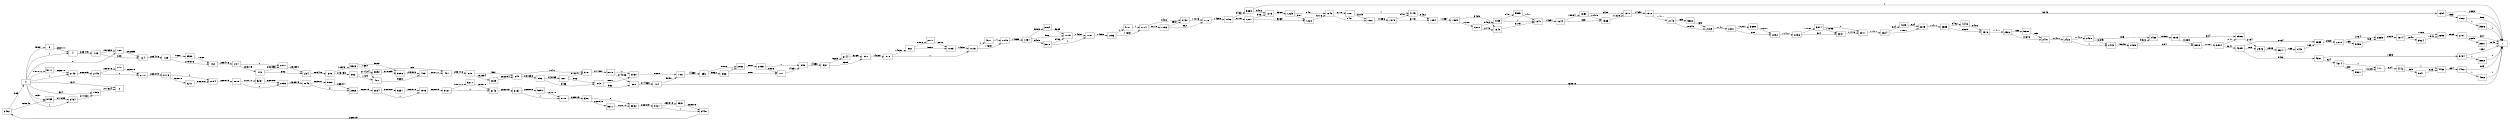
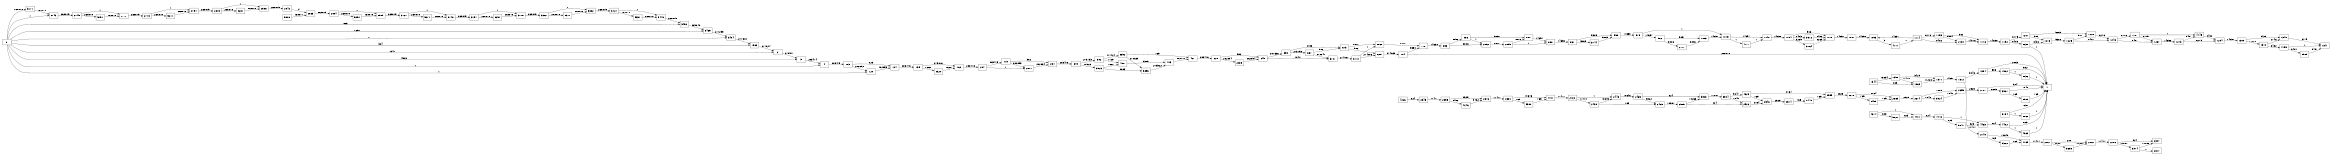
edge "1341" -> "1344": removed, label "14657"
edge "1093" -> "4111": label "1" -> "3"
edge "2307" -> "2317": removed, label "11410"
node "2324": removed
edge "1093" -> "1114": reversed
edge "3572" -> "1087": removed, label "1"
edge "2" -> "3": added, label "278971"
node "4327": removed
edge "5821" -> "4401": label "11228" -> "823"
edge "2842" -> "5880": removed, label "268817"
edge "3452" -> "0": reversed
node "5509": added
